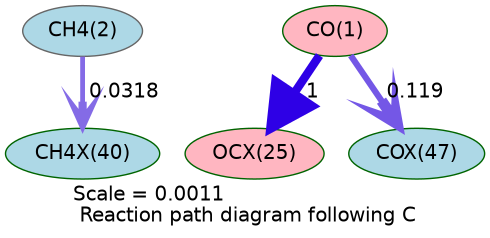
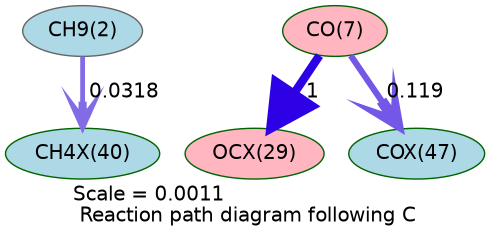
node "CH4(2)": label "CH4(2)" -> "CH9(2)"
node "CO(1)": label "CO(1)" -> "CO(7)"
node "OCX(25)": label "OCX(25)" -> "OCX(29)"
